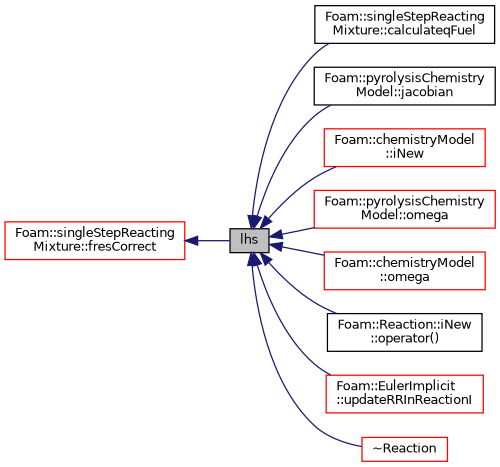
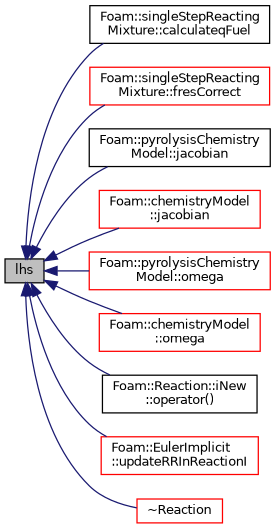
node "Foam::chemistryModel ::iNew": label "Foam::chemistryModel ::iNew" -> "Foam::chemistryModel ::jacobian"
edge "lhs" -> "Foam::singleStepReacting Mixture::fresCorrect": reversed
